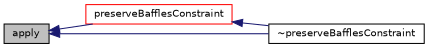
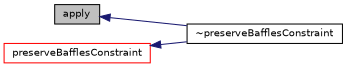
edge "preserveBafflesConstraint" -> "apply": removed
